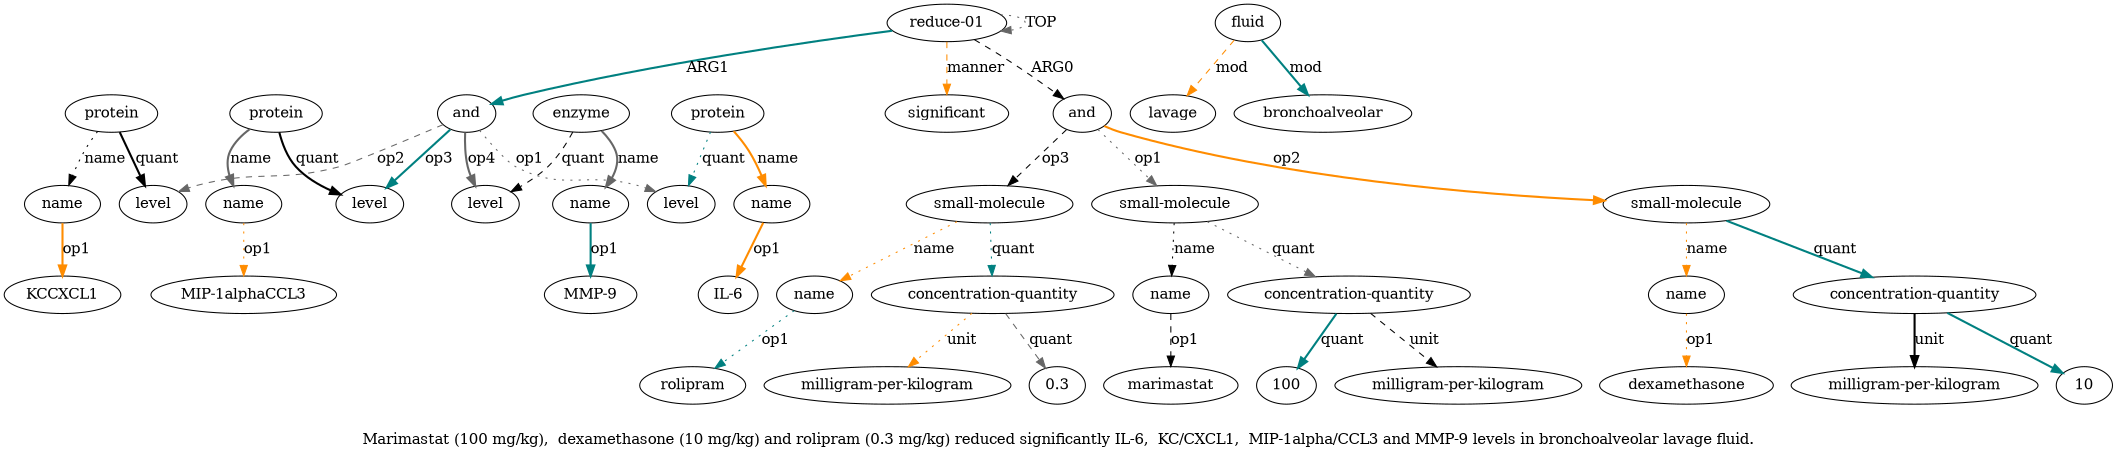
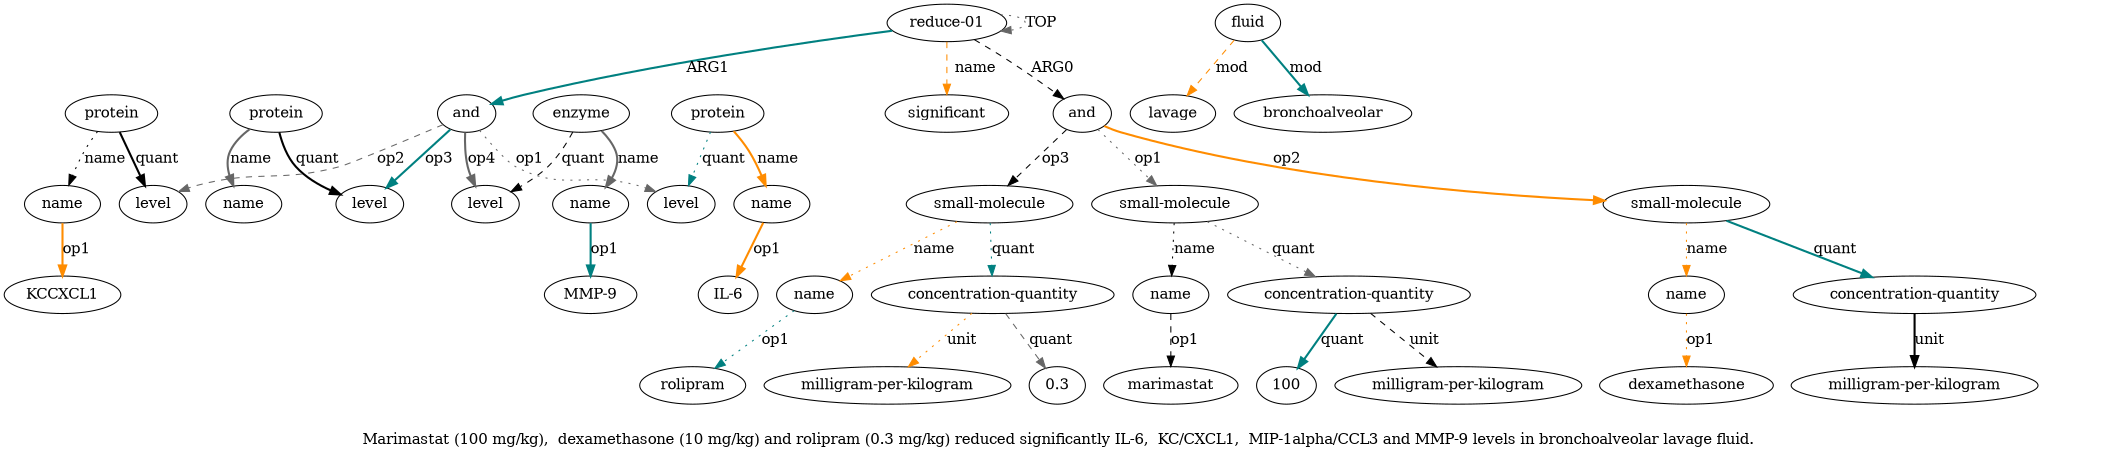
edge "reduce-01" -> "significant": label "manner" -> "name"
node "MIP-1alphaCCL3": removed
node "10": removed
